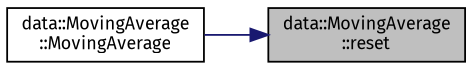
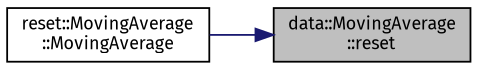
node "data::MovingAverage ::MovingAverage": label "data::MovingAverage ::MovingAverage" -> "reset::MovingAverage ::MovingAverage"
